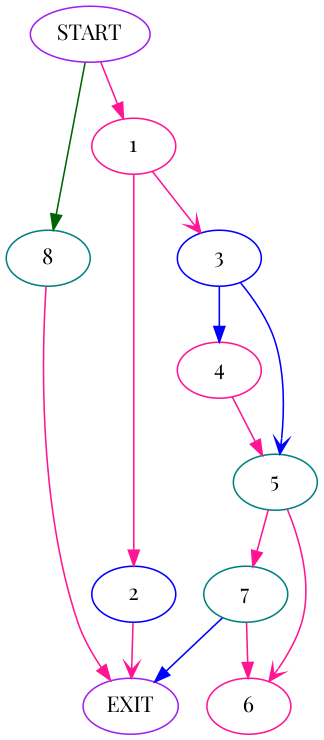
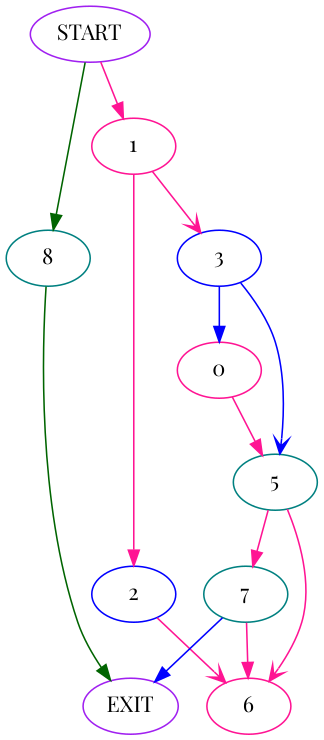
node "4": label "4" -> "0"
edge "8" -> "EXIT": color deeppink -> darkgreen
edge "2" -> "EXIT": now "2" -> "6"
